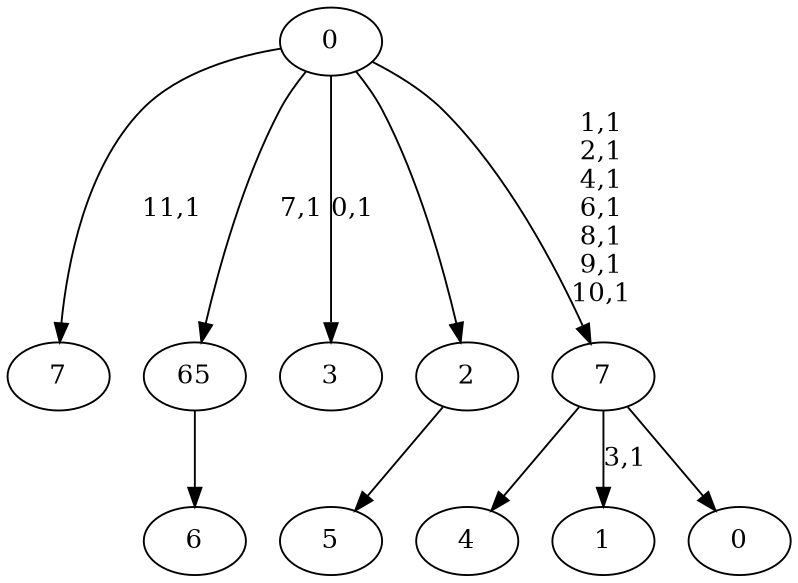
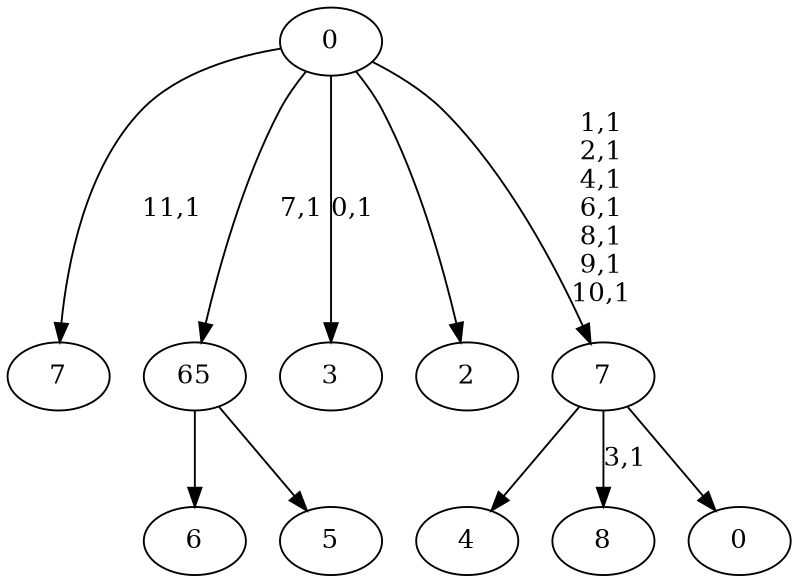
edge "2" -> "5": now "65" -> "5"
node "1": label "1" -> "8"
